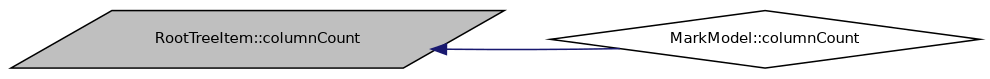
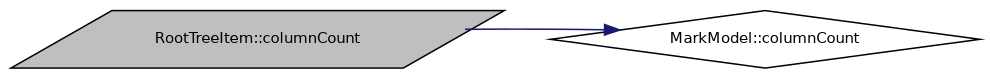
edge "MarkModel::columnCount" -> "RootTreeItem::columnCount": reversed
